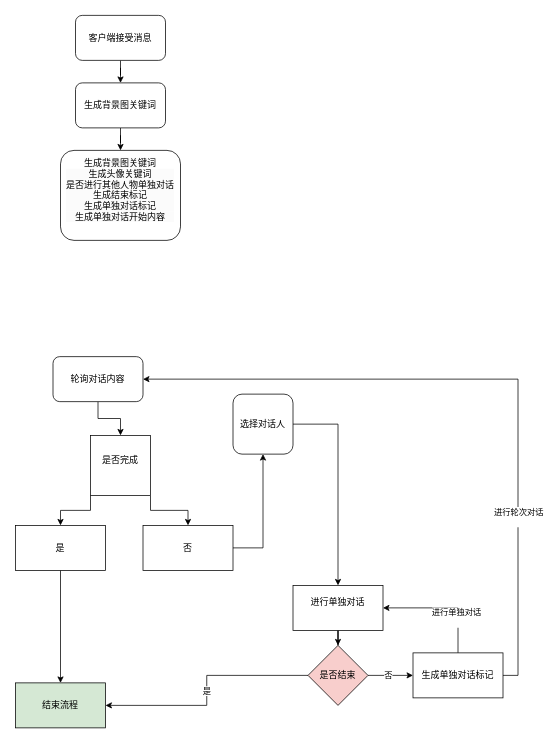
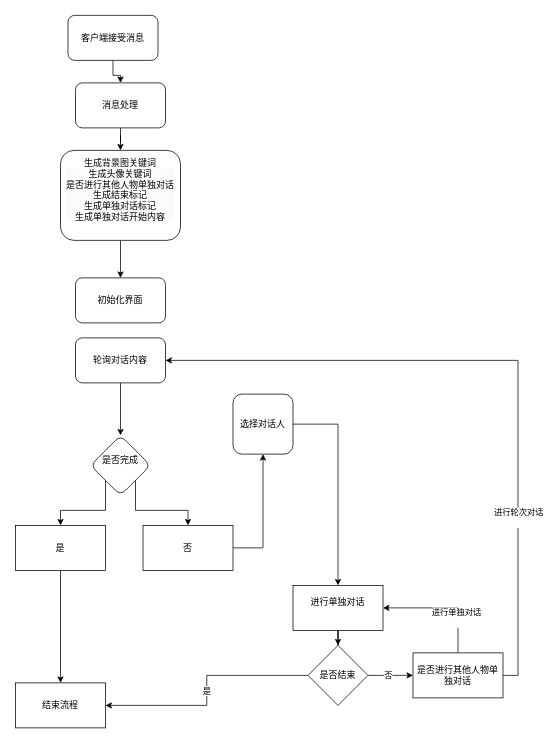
node "客户端接受消息": moved (120, 38) -> (113, 38)
node "生成背景图关键词": label "生成背景图关键词" -> "消息处理"
edge "生成背景图关键词 生成头像关键词 是否进行其他人物单独对话 生成结束标记 生成单独对话标记 生成单独对话开始内容" -> "初始化界面": added
node "初始化界面": added
node "轮询对话内容": moved (98, 379) -> (120, 360)
node "是否完成": shape rectangle -> diamond
node "是否结束": fillcolor #f8cecc -> #ffffff
node "生成单独对话标记": label "生成单独对话标记" -> "是否进行其他人物单独对话"
node "结束流程": fillcolor #d5e8d4 -> #ffffff
